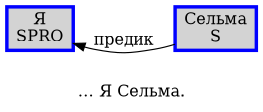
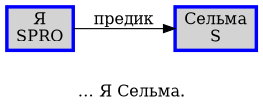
edge "Сельма S" -> "Я SPRO": reversed
